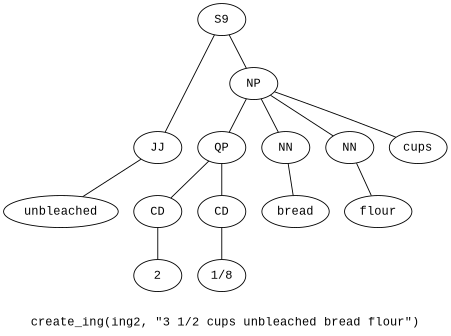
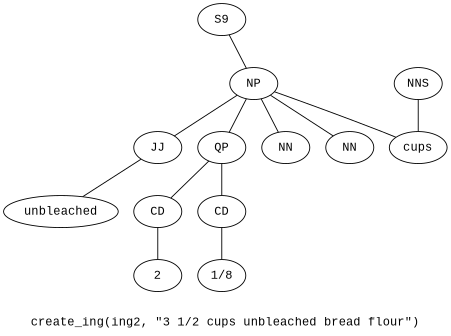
edge "S9" -- "JJ": now "NP" -- "JJ"
node "NNS": added
node "bread": removed
node "flour": removed
